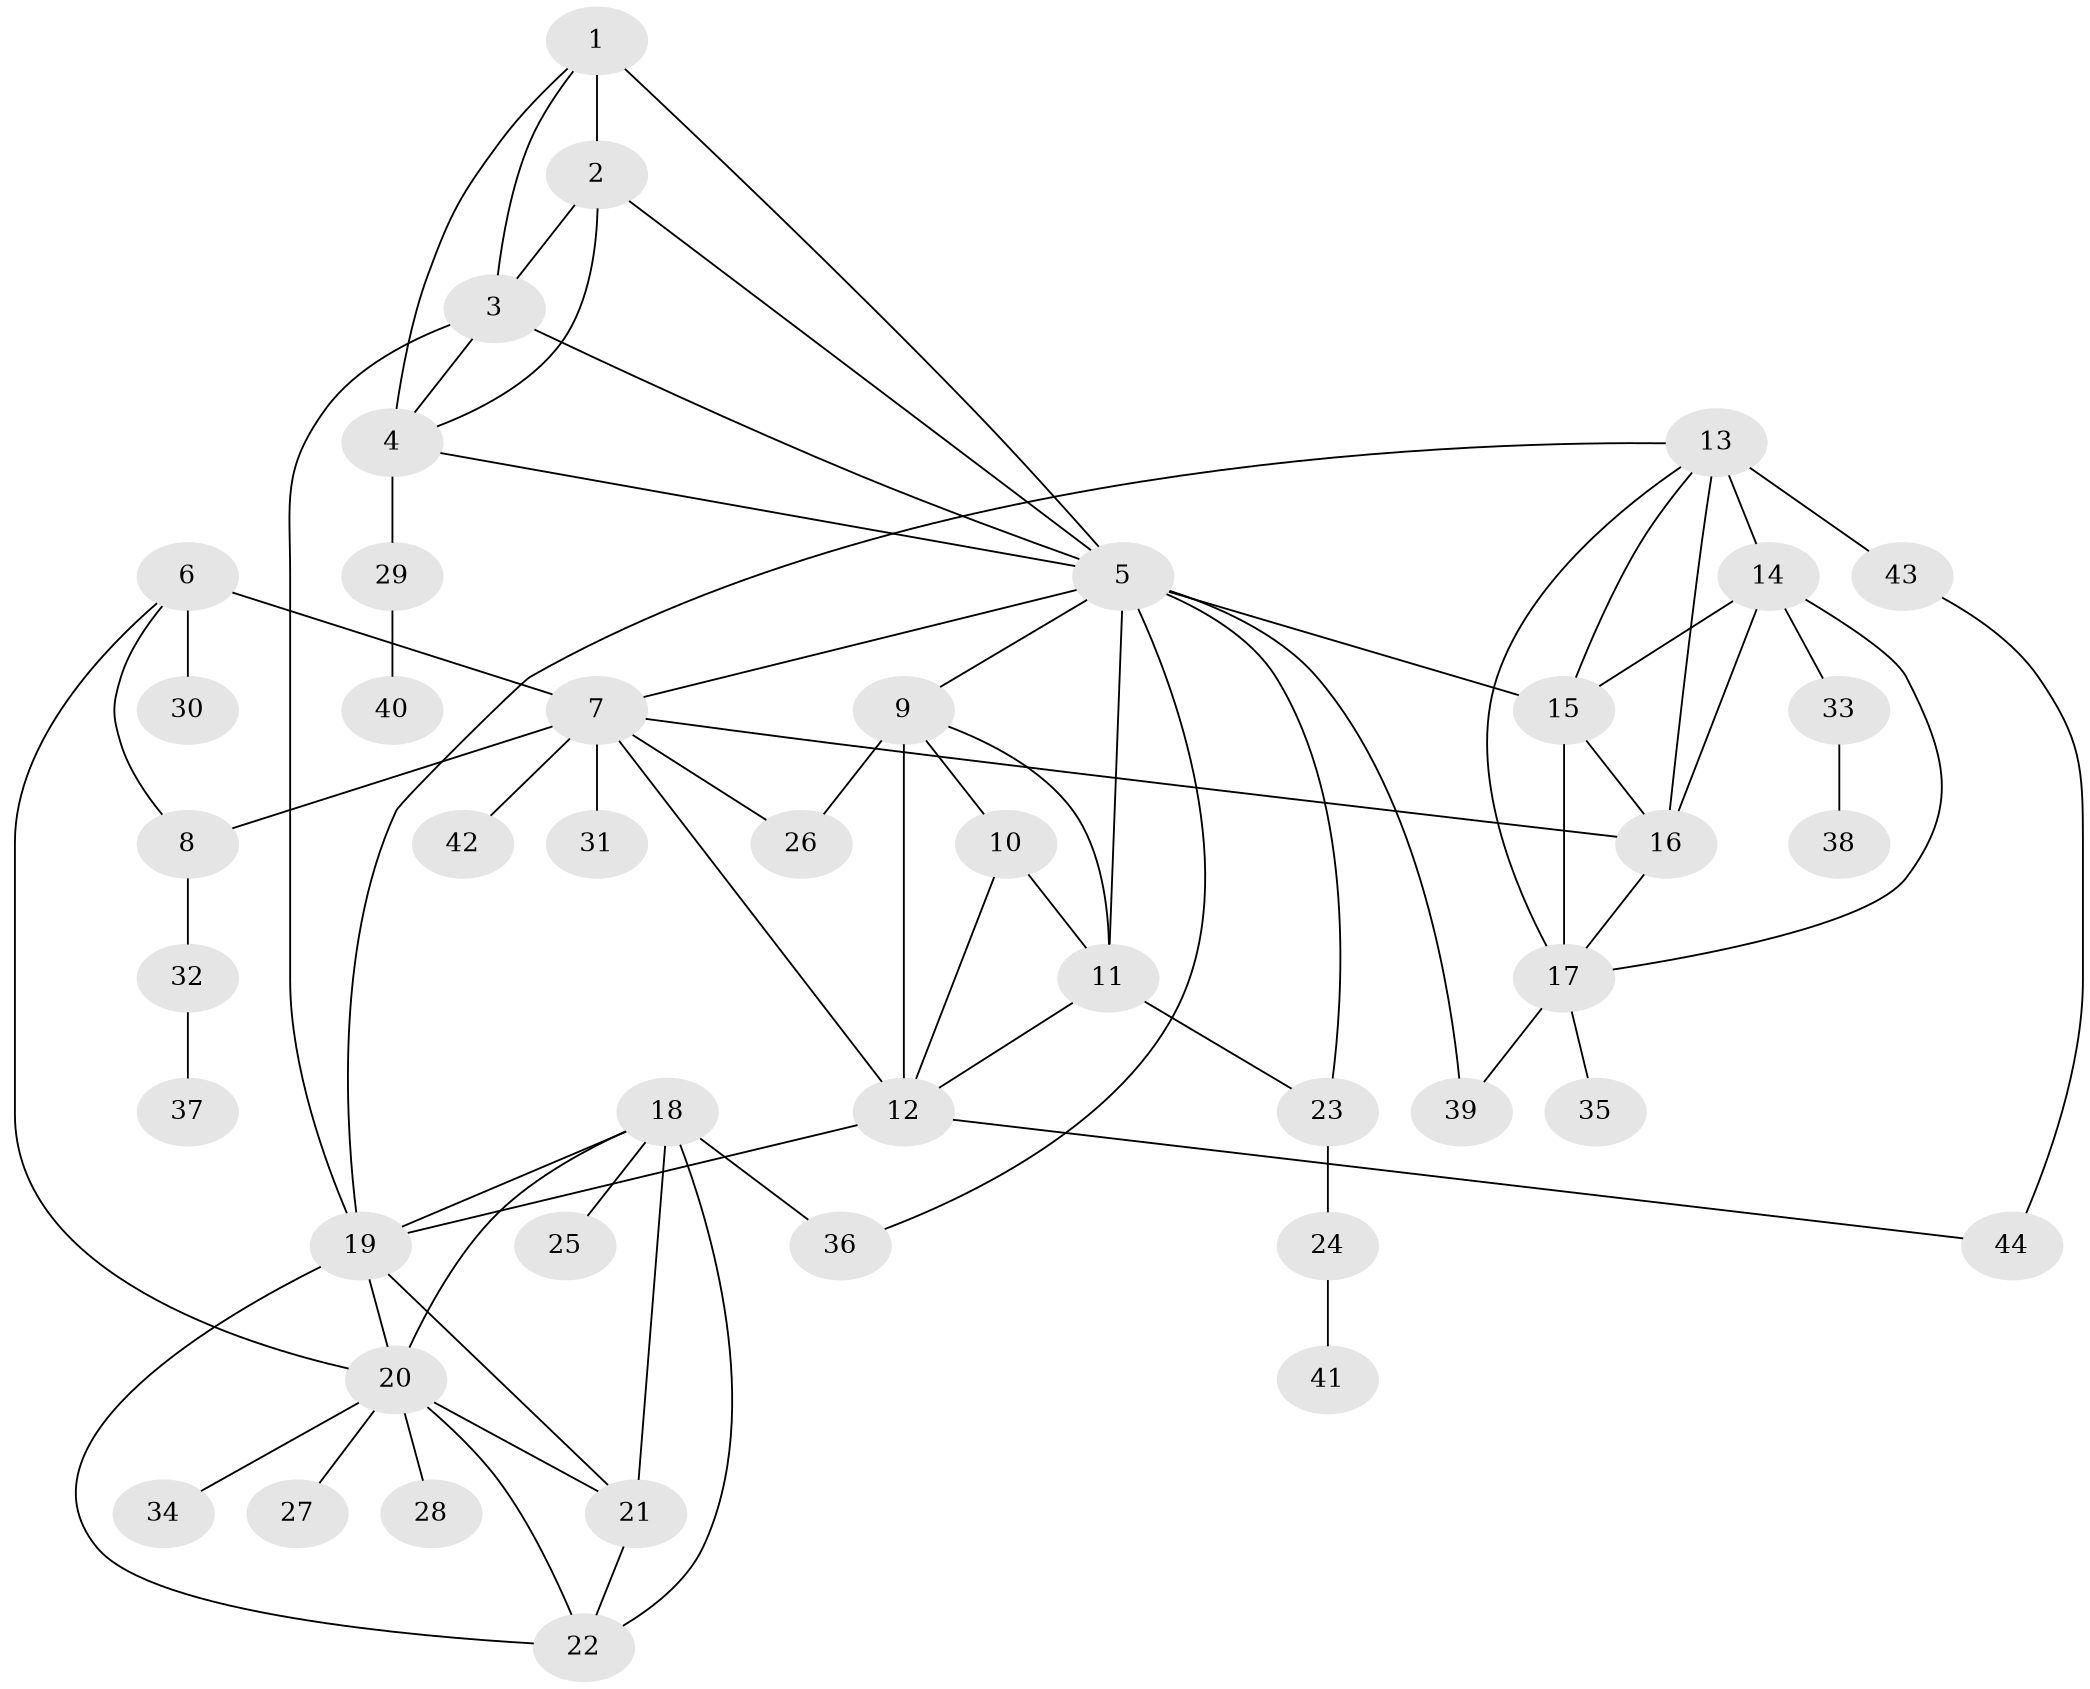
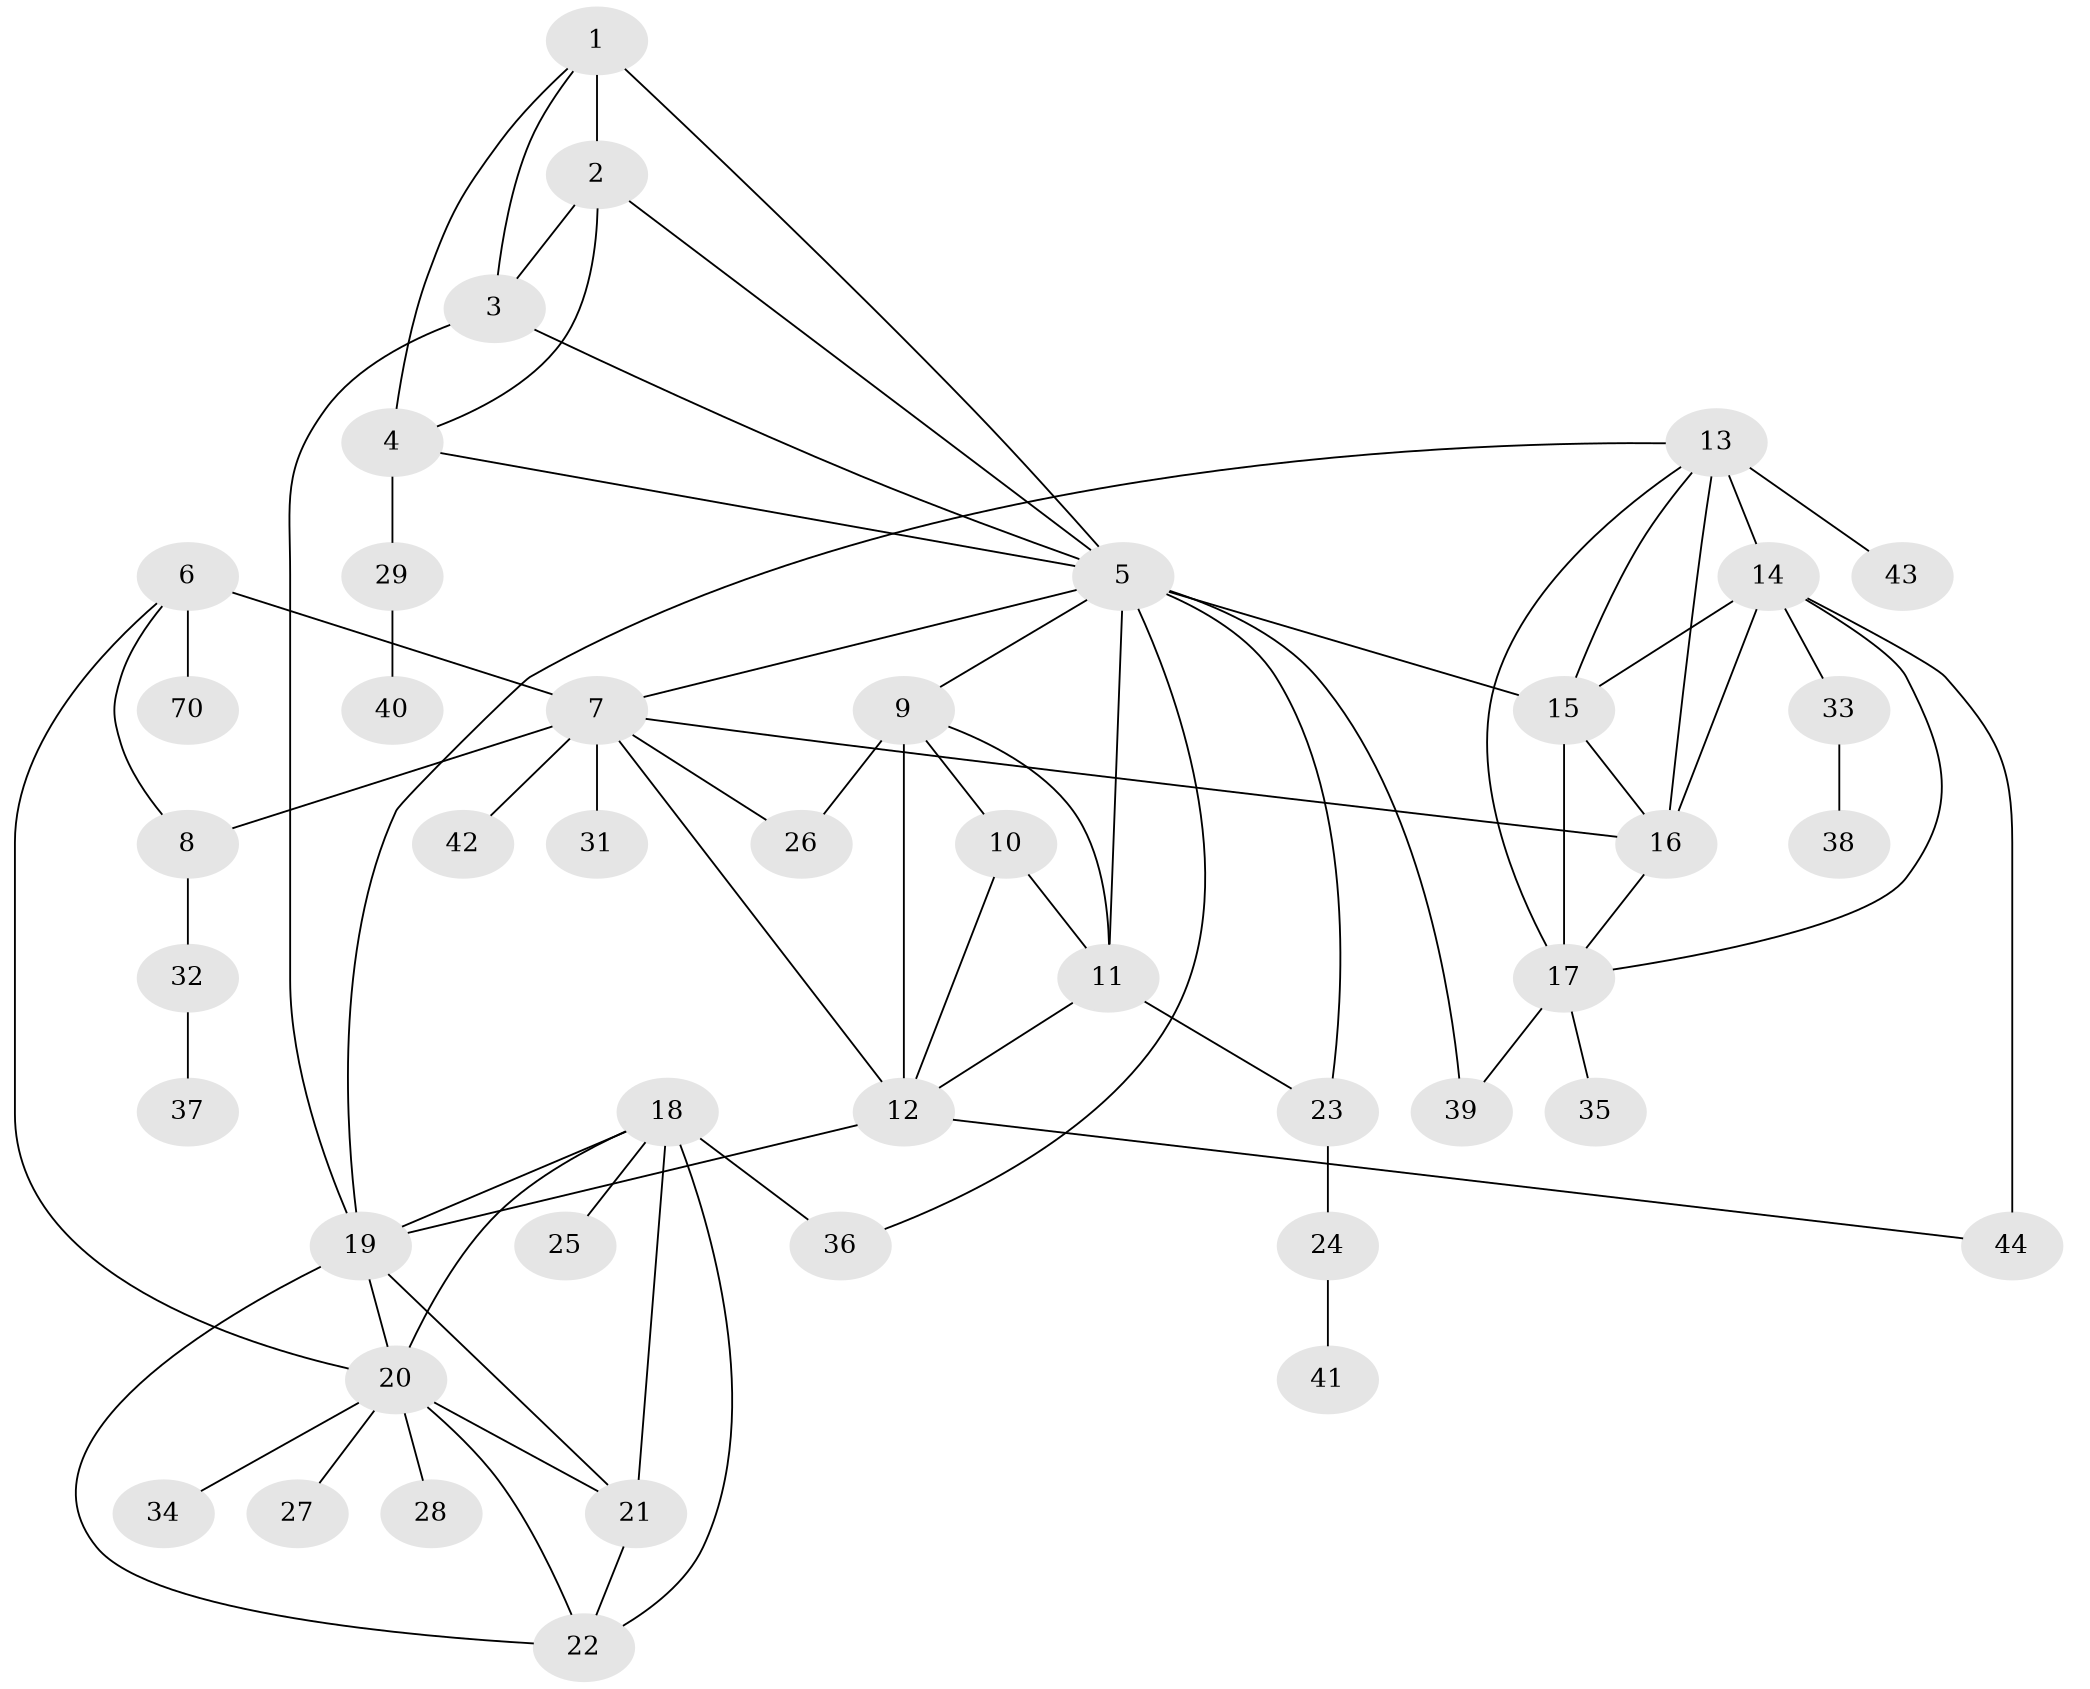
edge "3" -- "4": removed
node "30": label "30" -> "70"
edge "43" -- "44": now "14" -- "44"
